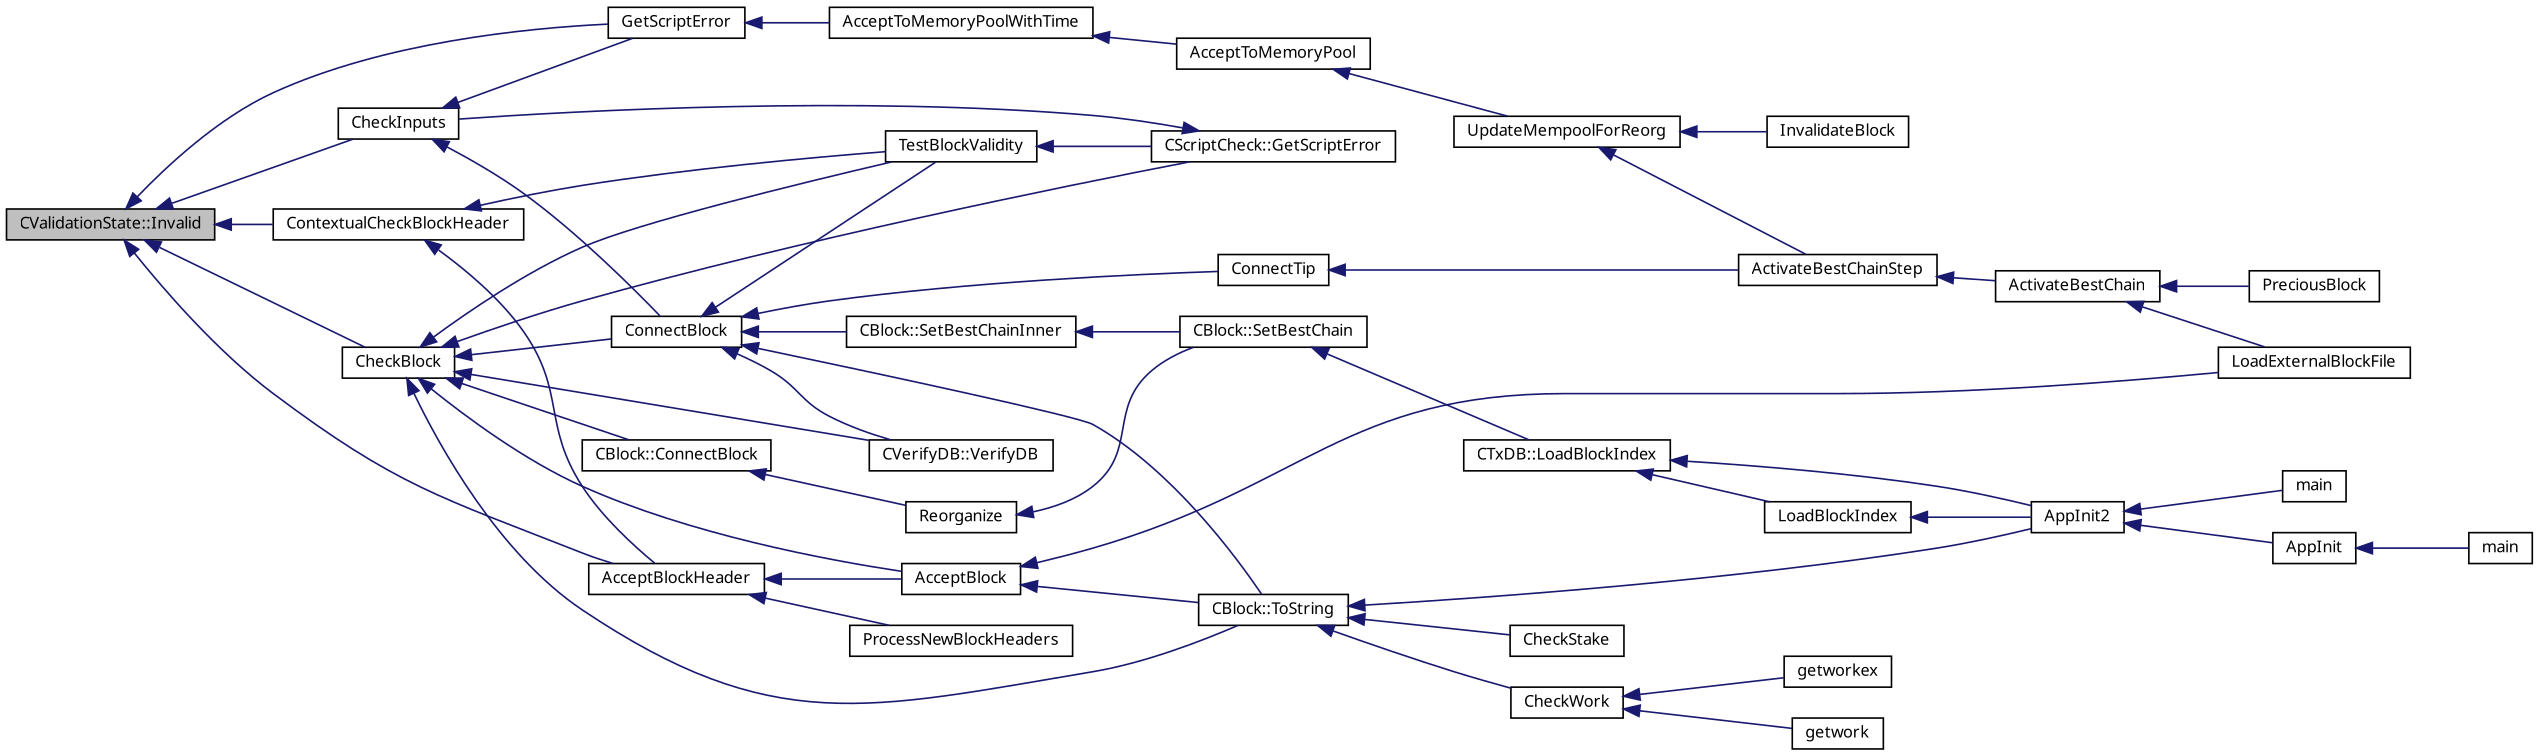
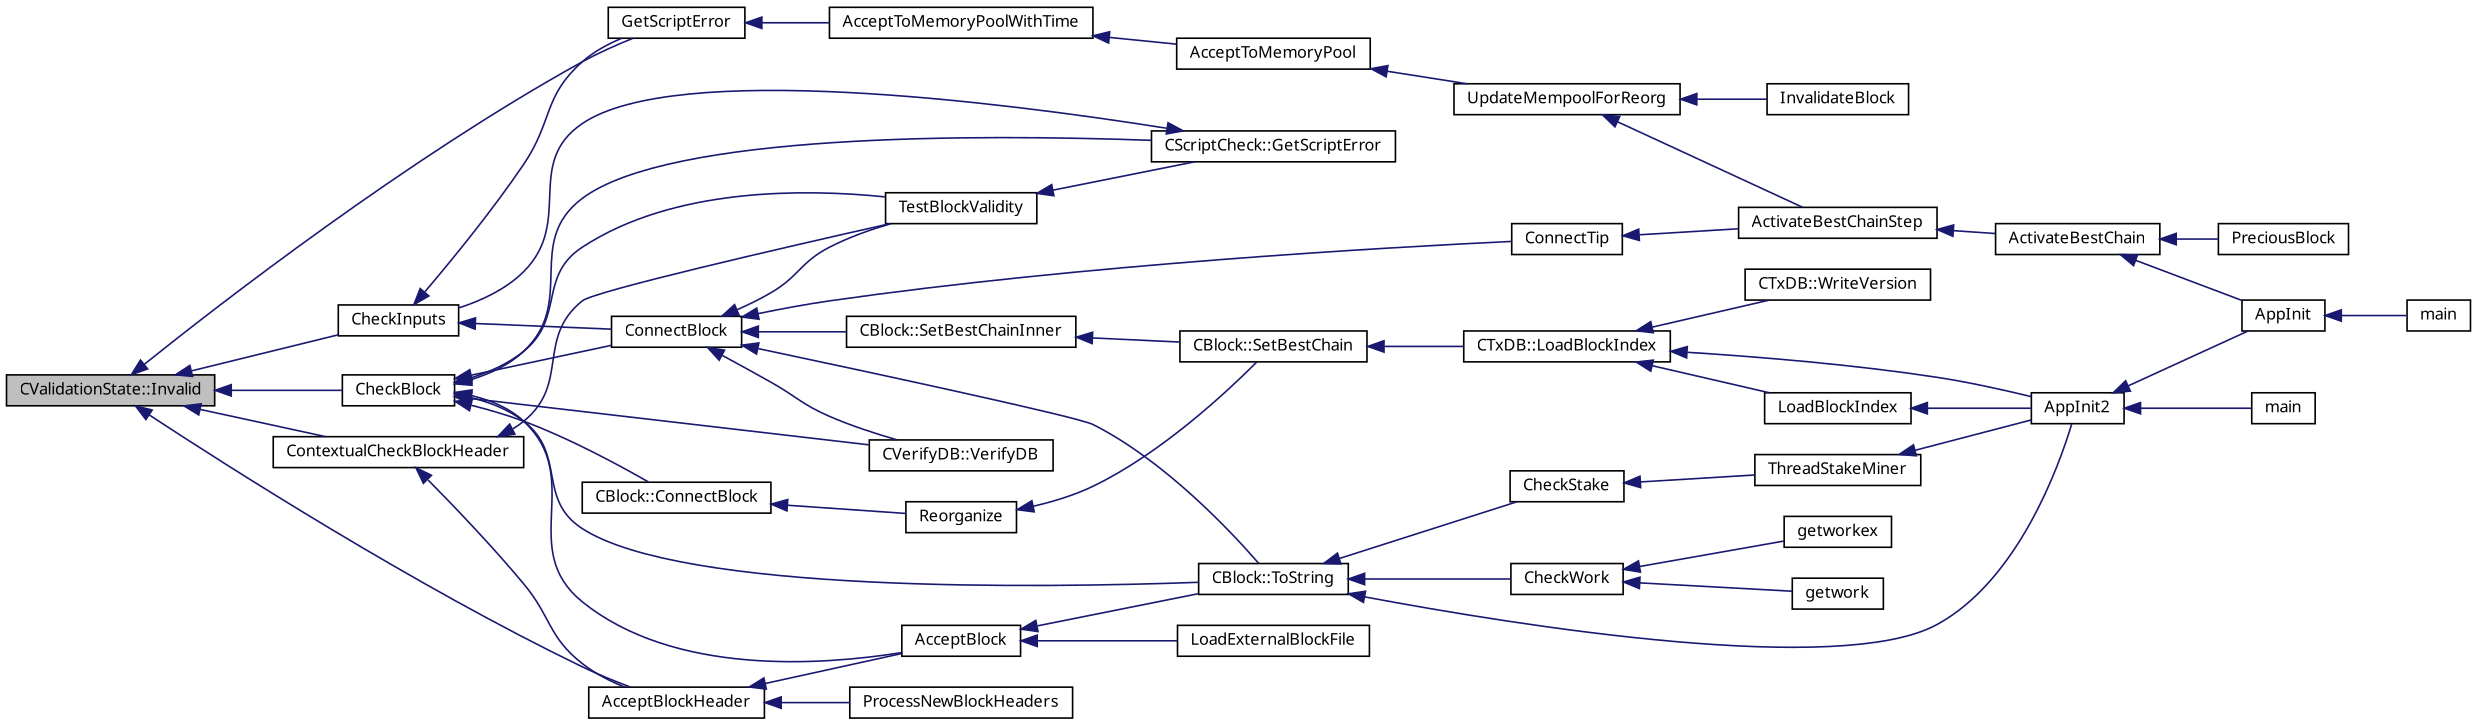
node "CTxDB::WriteVersion": added
edge "LoadExternalBlockFile" -> "ActivateBestChain": now "AppInit" -> "ActivateBestChain"
node "ThreadStakeMiner": added
